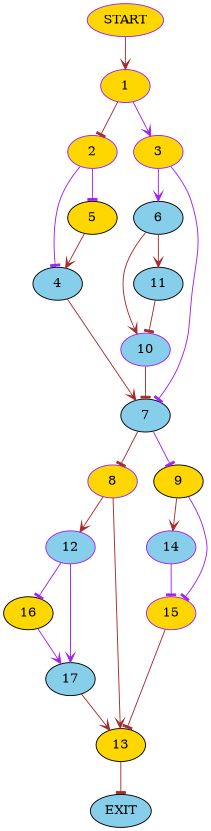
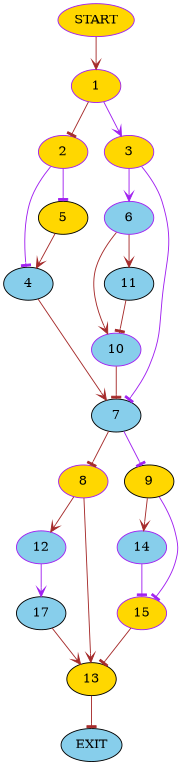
node "6": color black -> purple
node "16": removed
